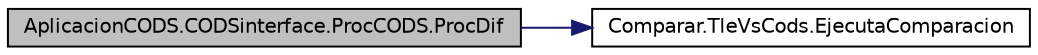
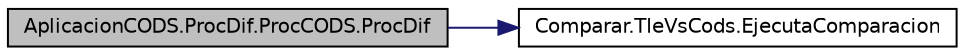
node "AplicacionCODS.CODSinterface.ProcCODS.ProcDif": label "AplicacionCODS.CODSinterface.ProcCODS.ProcDif" -> "AplicacionCODS.ProcDif.ProcCODS.ProcDif"
